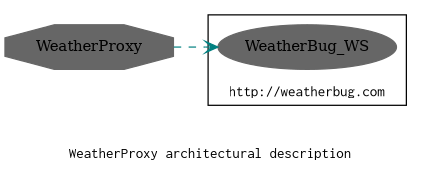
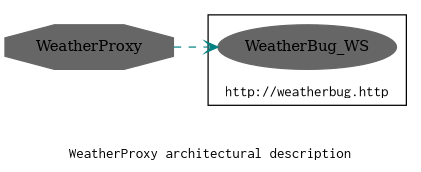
cluster "http://weatherbug.com": label "http://weatherbug.com" -> "http://weatherbug.http"
